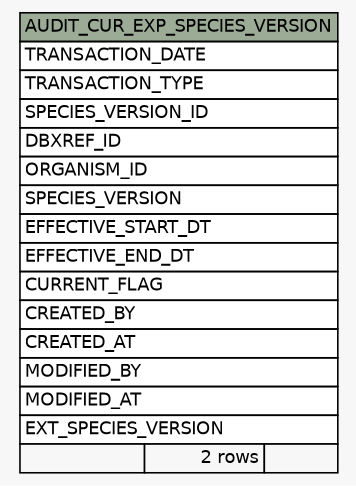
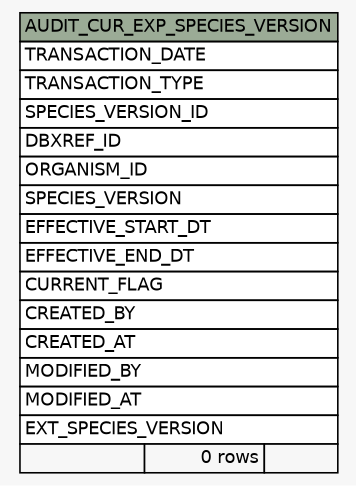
node "AUDIT_CUR_EXP_SPECIES_VERSION": text "2 rows" -> "0 rows"
